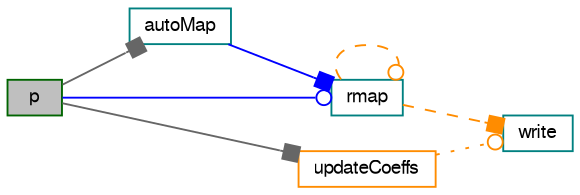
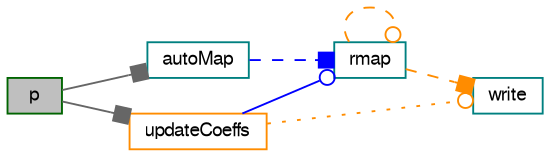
edge "autoMap" -> "rmap": style solid -> dashed
edge "p" -> "rmap": now "updateCoeffs" -> "rmap"
